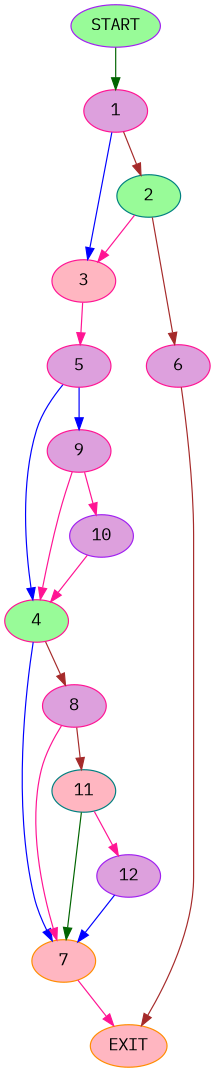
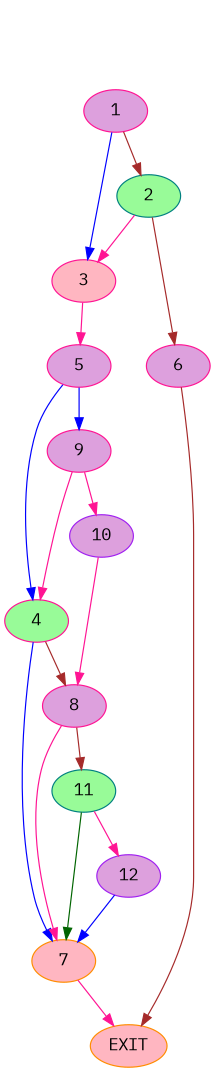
node "START": removed
edge "10" -> "4": now "10" -> "8"
node "11": fillcolor lightpink -> palegreen
